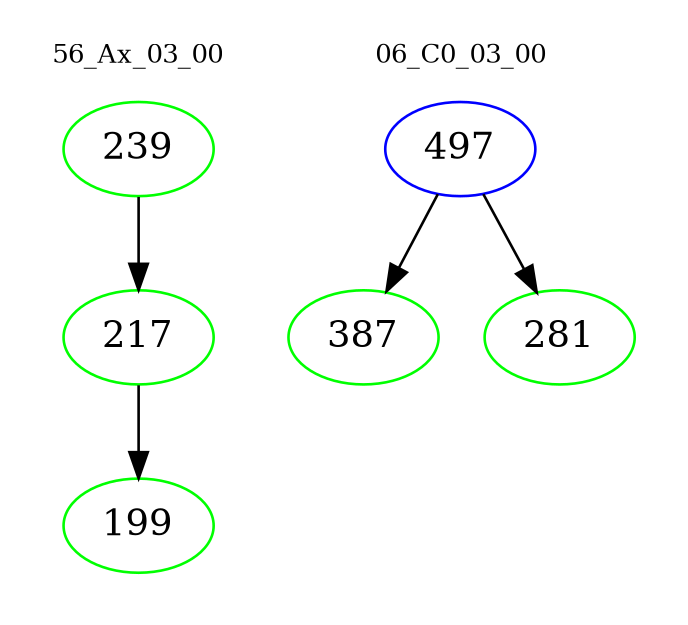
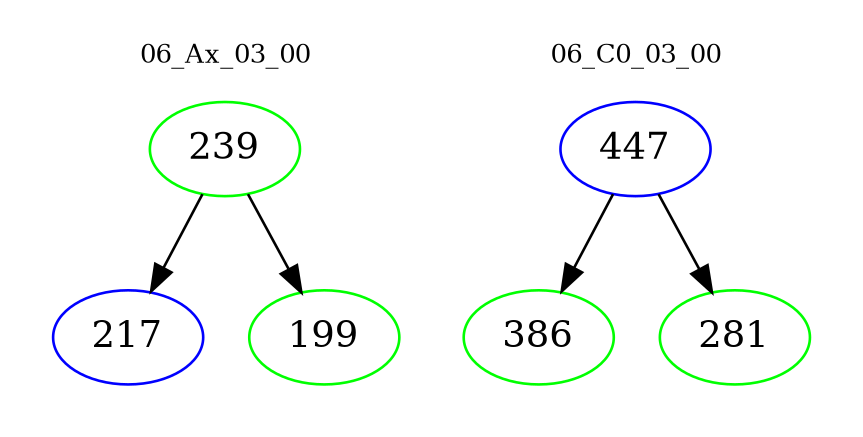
cluster "56_Ax_03_00": label "56_Ax_03_00" -> "06_Ax_03_00"
node "497": label "497" -> "447"
node "217": color green -> blue
node "387": label "387" -> "386"
edge "217" -> "199": now "239" -> "199"
